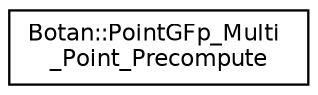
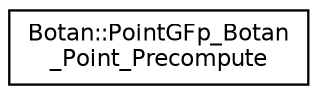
node "Botan::PointGFp_Multi _Point_Precompute": label "Botan::PointGFp_Multi _Point_Precompute" -> "Botan::PointGFp_Botan _Point_Precompute"
